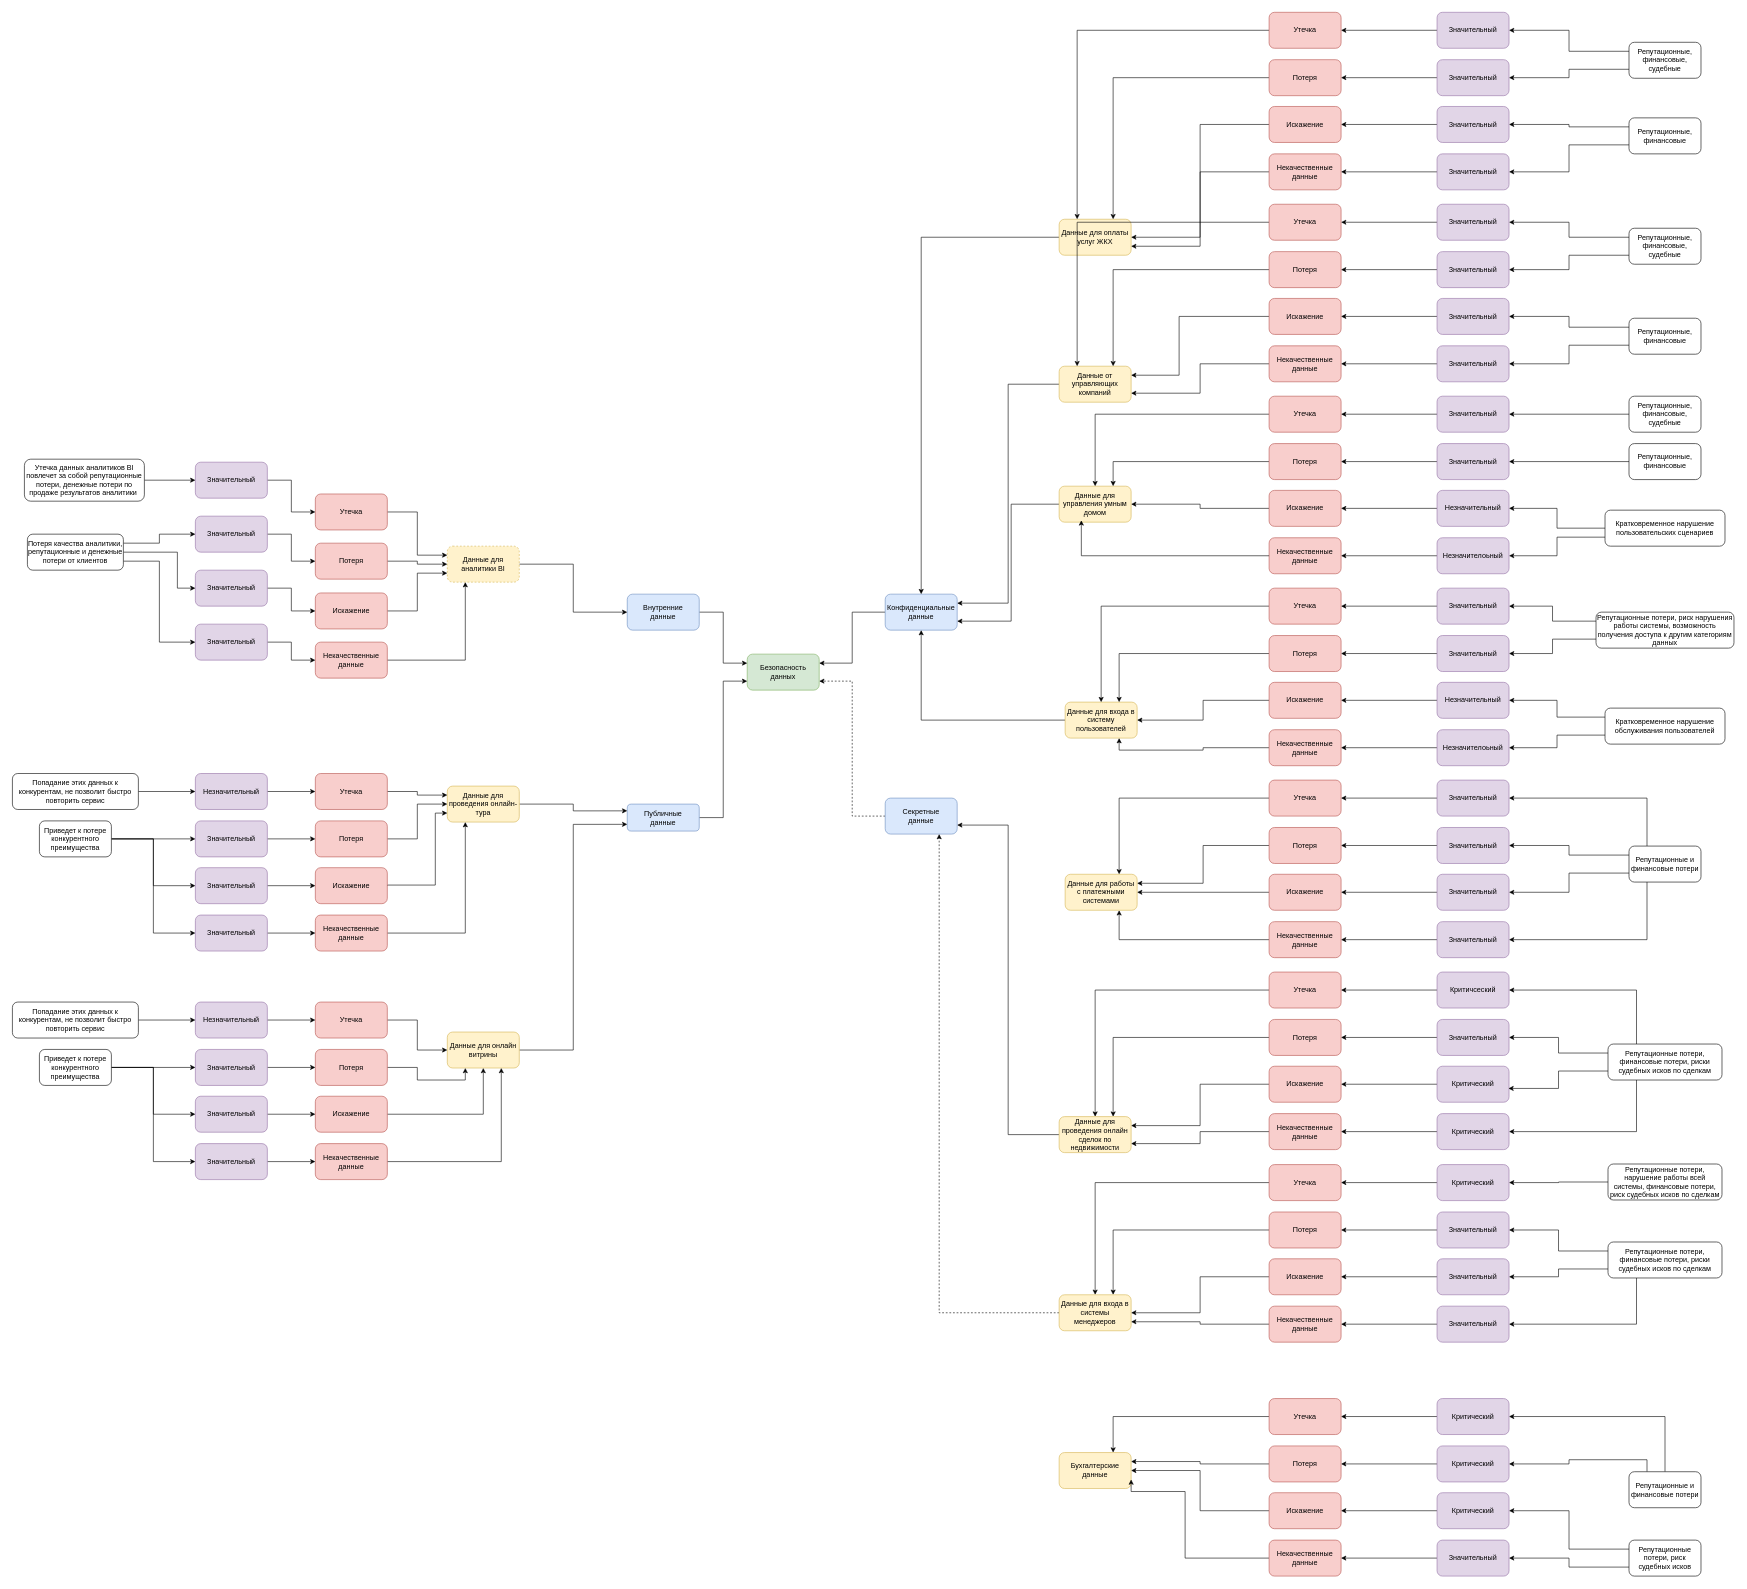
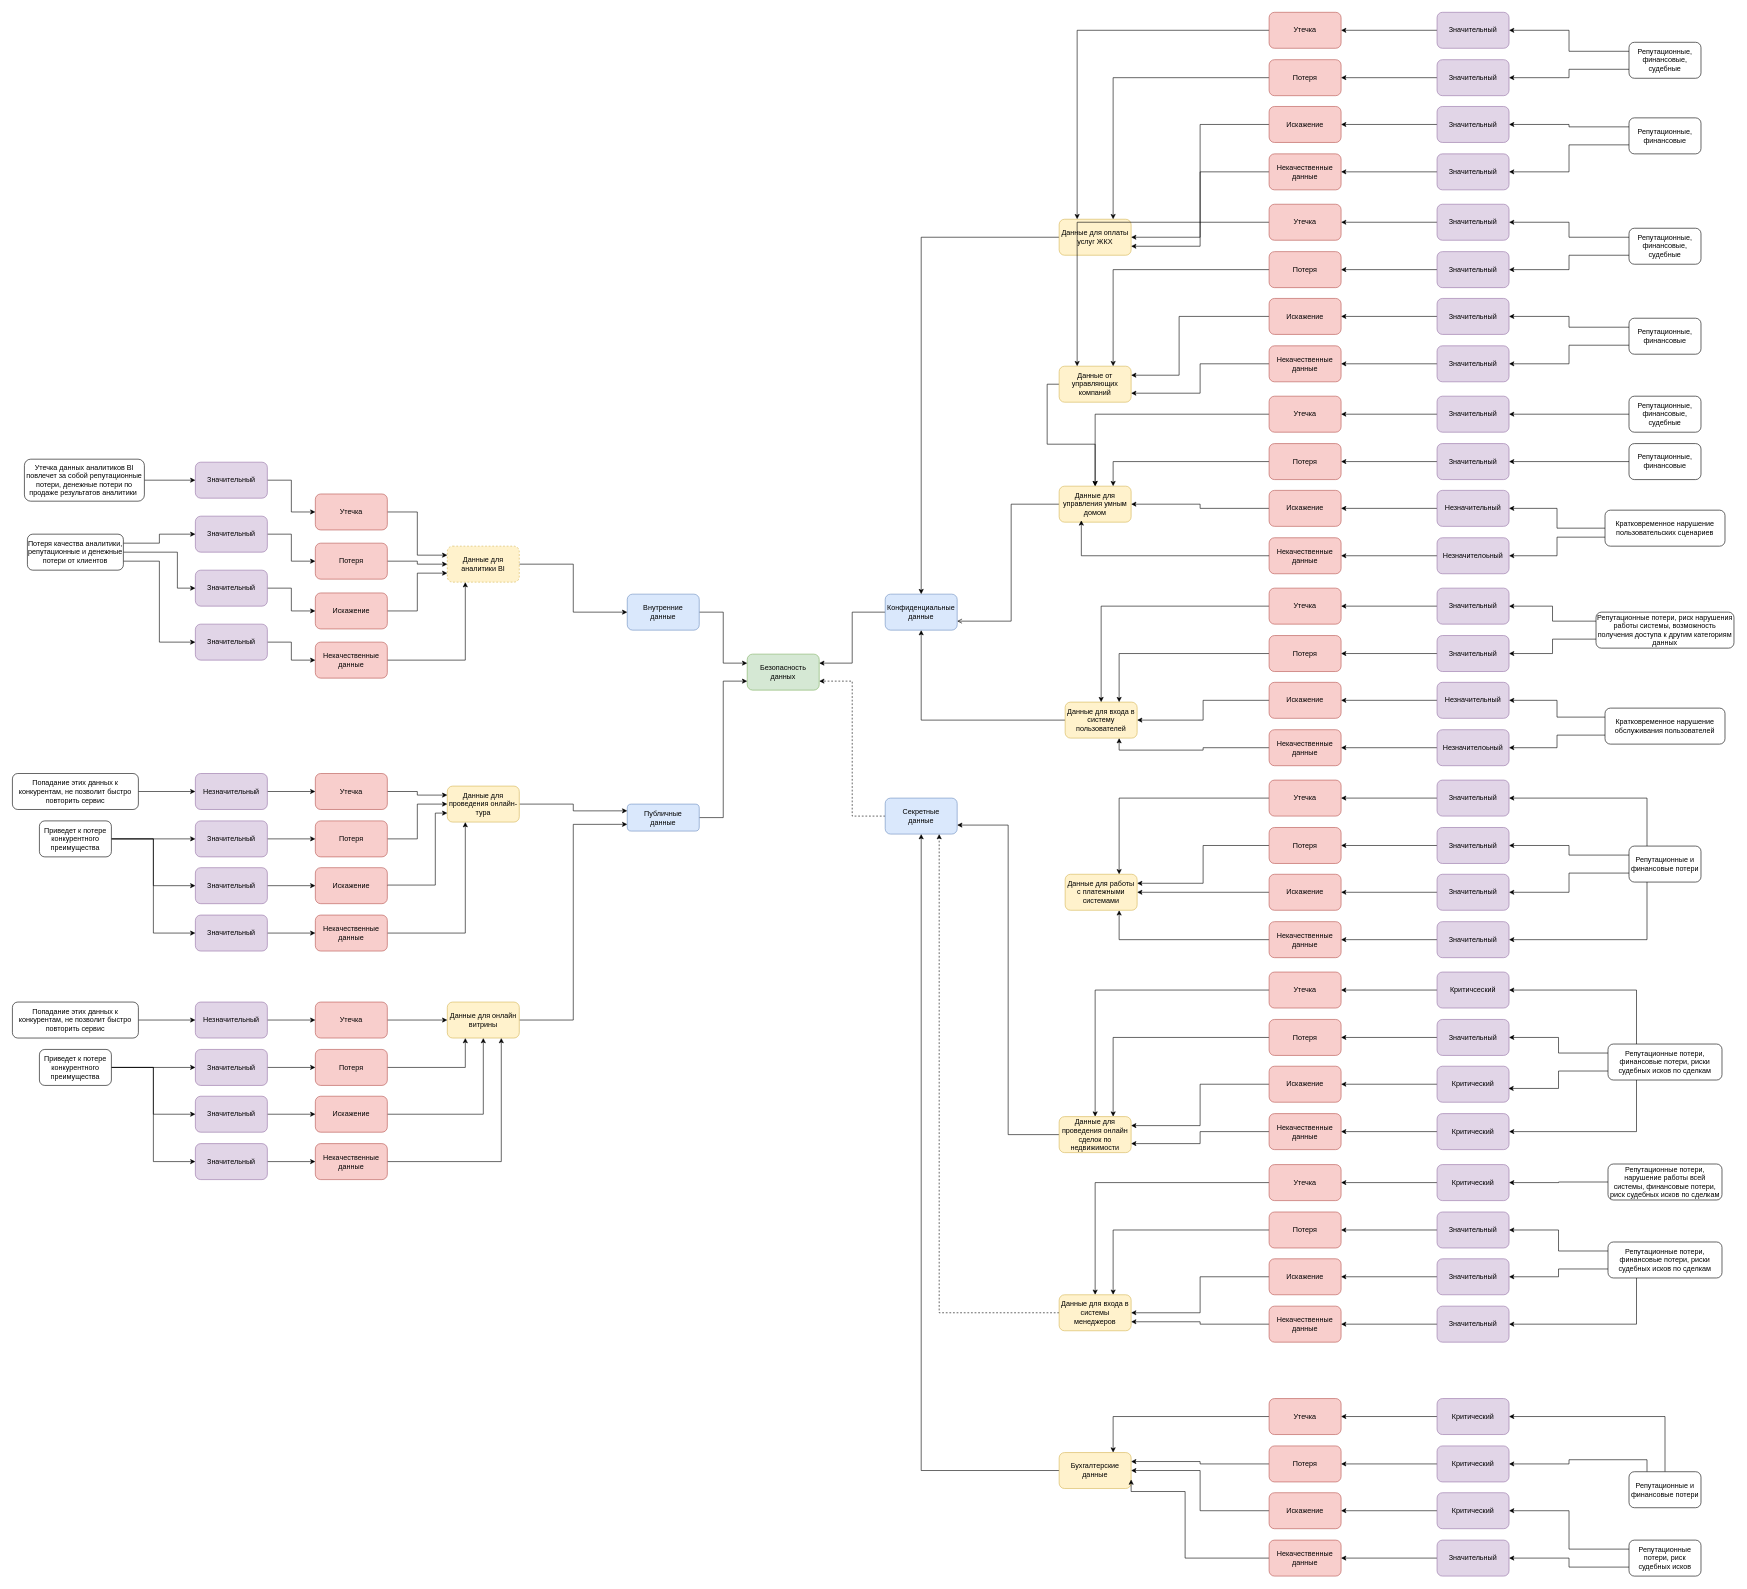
edge "Данные от управляющих компаний" -> "Конфиденциальные данные": now "Данные от управляющих компаний" -> "Данные для управления умным домом"
edge "Данные для управления умным домом" -> "Конфиденциальные данные": arrowhead classic -> open
node "Данные для онлайн витрины": moved (483, 1050) -> (483, 1020)
edge "Бухгалтерские данные" -> "Секретные данные": added
